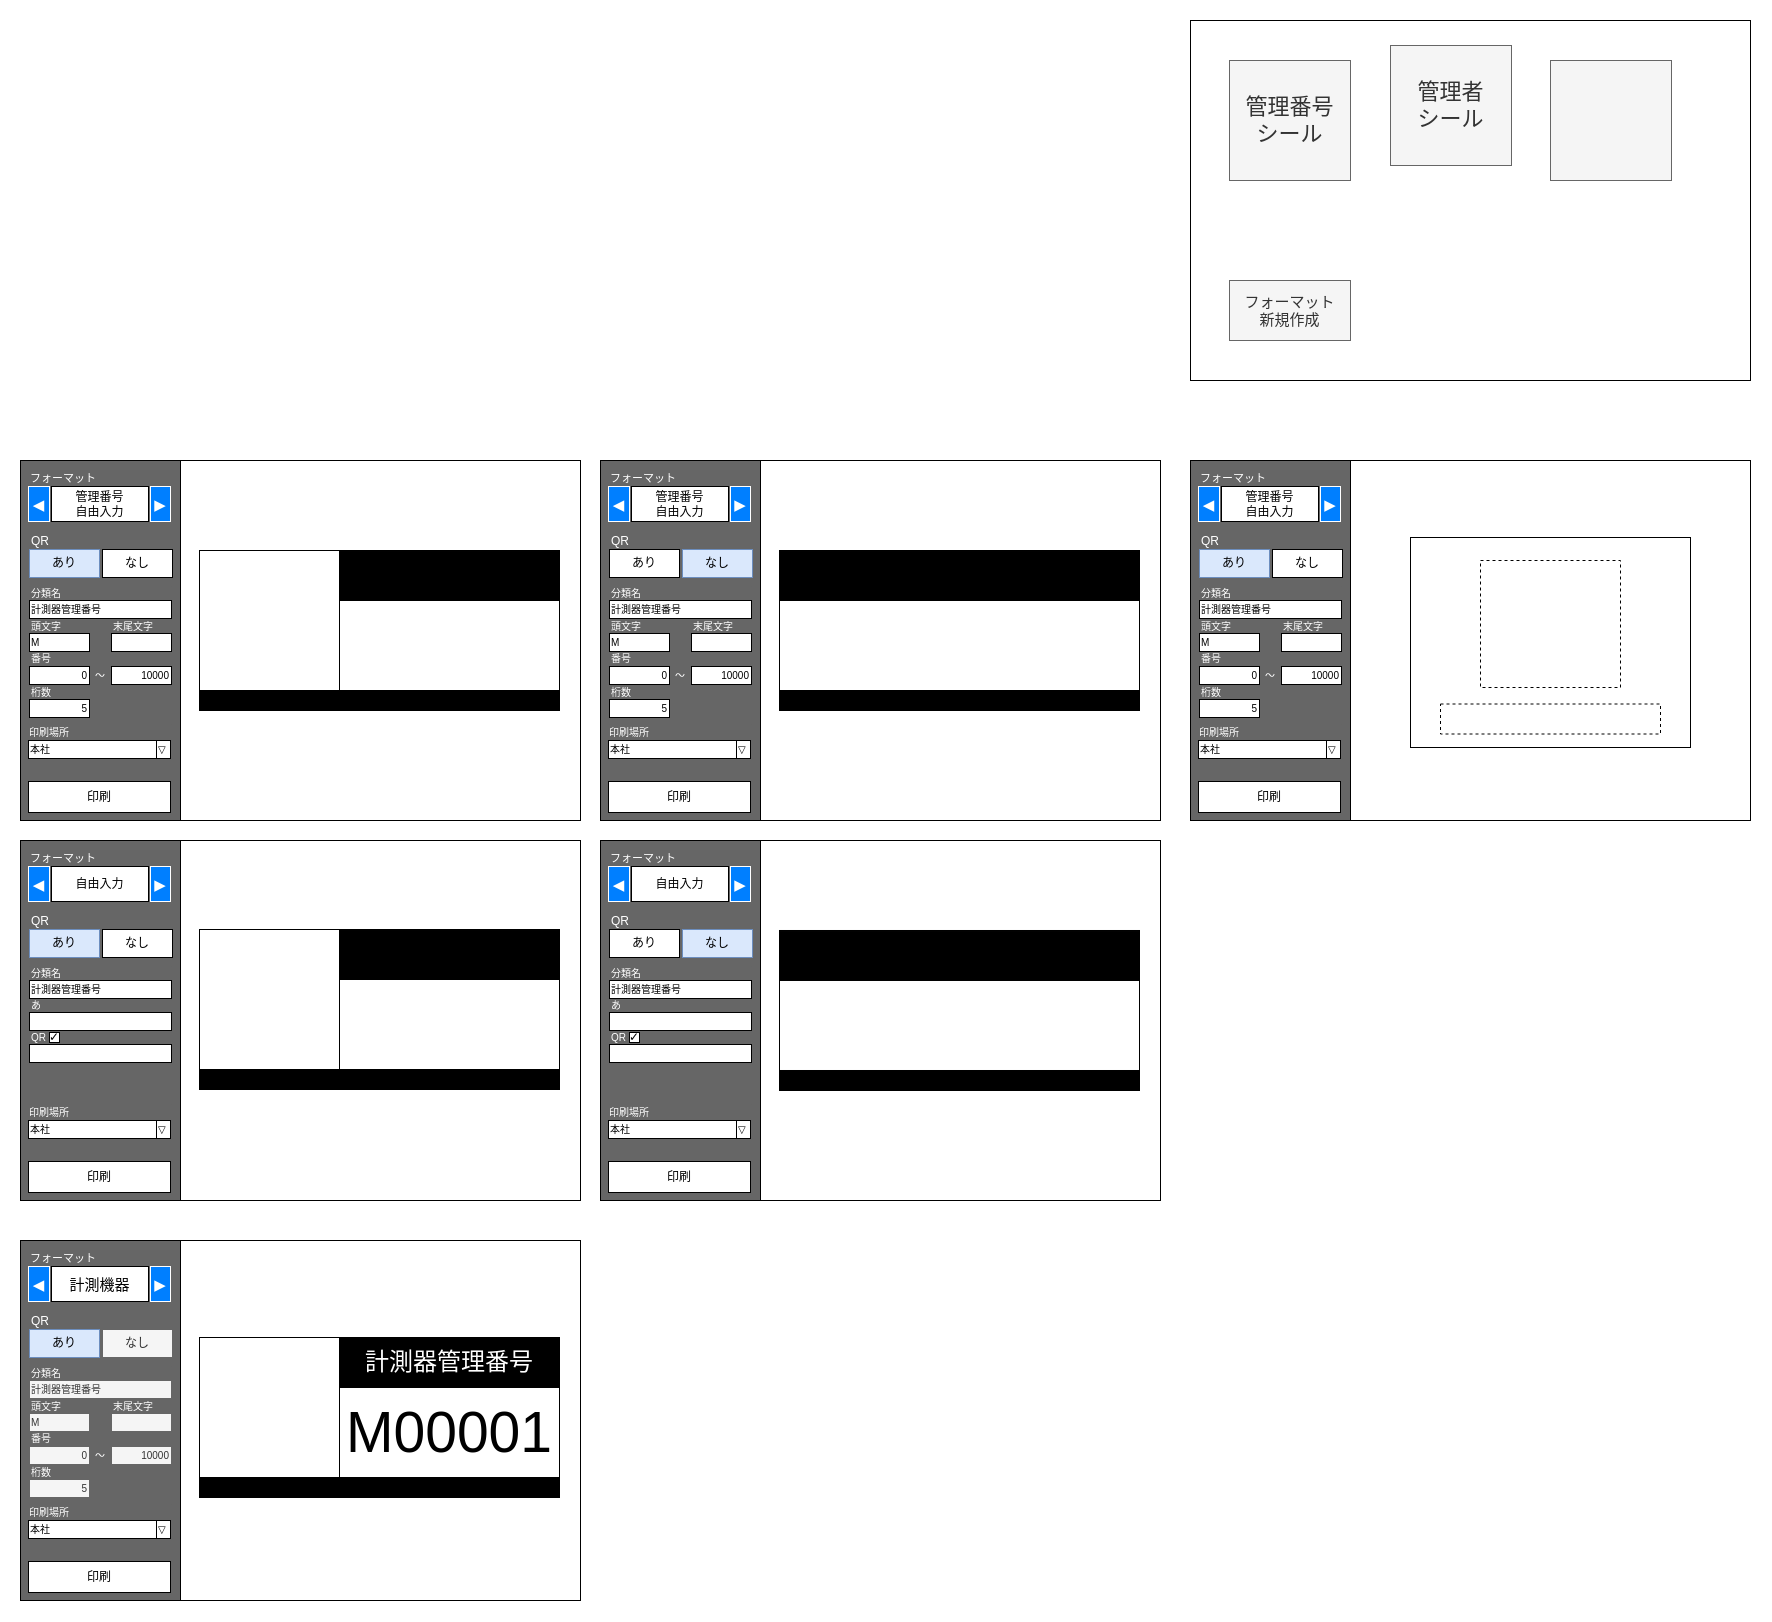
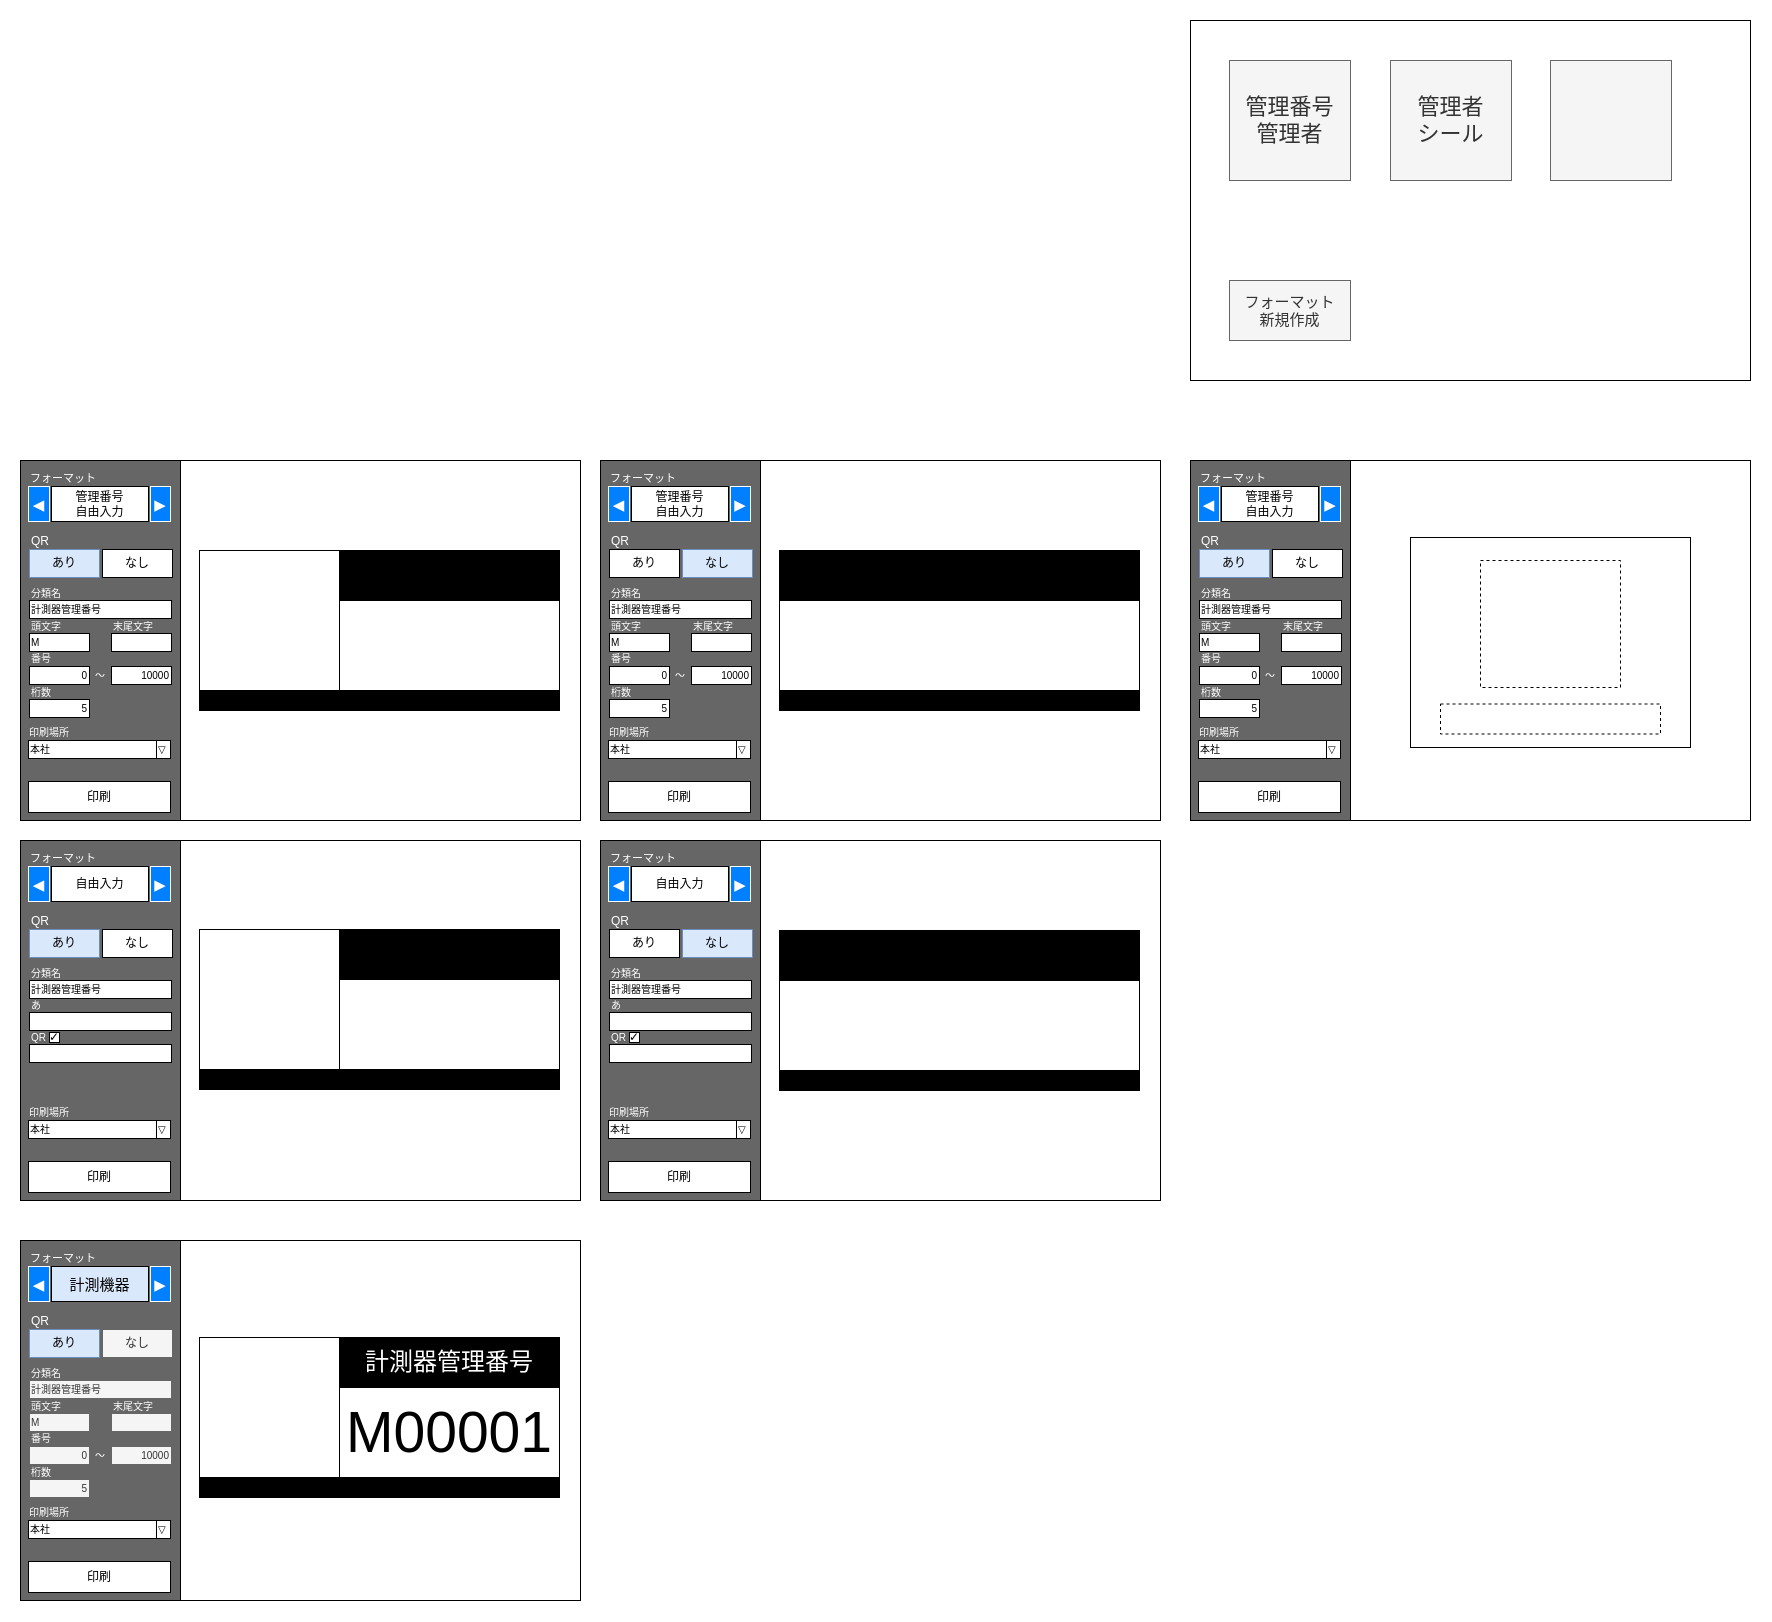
node "管理者 シール": moved (1451, 106) -> (1451, 121)
node "管理番号シール": label "管理番号シール" -> "管理番号管理者"
node "計測機器": fillcolor #ffffff -> #dae8fc
